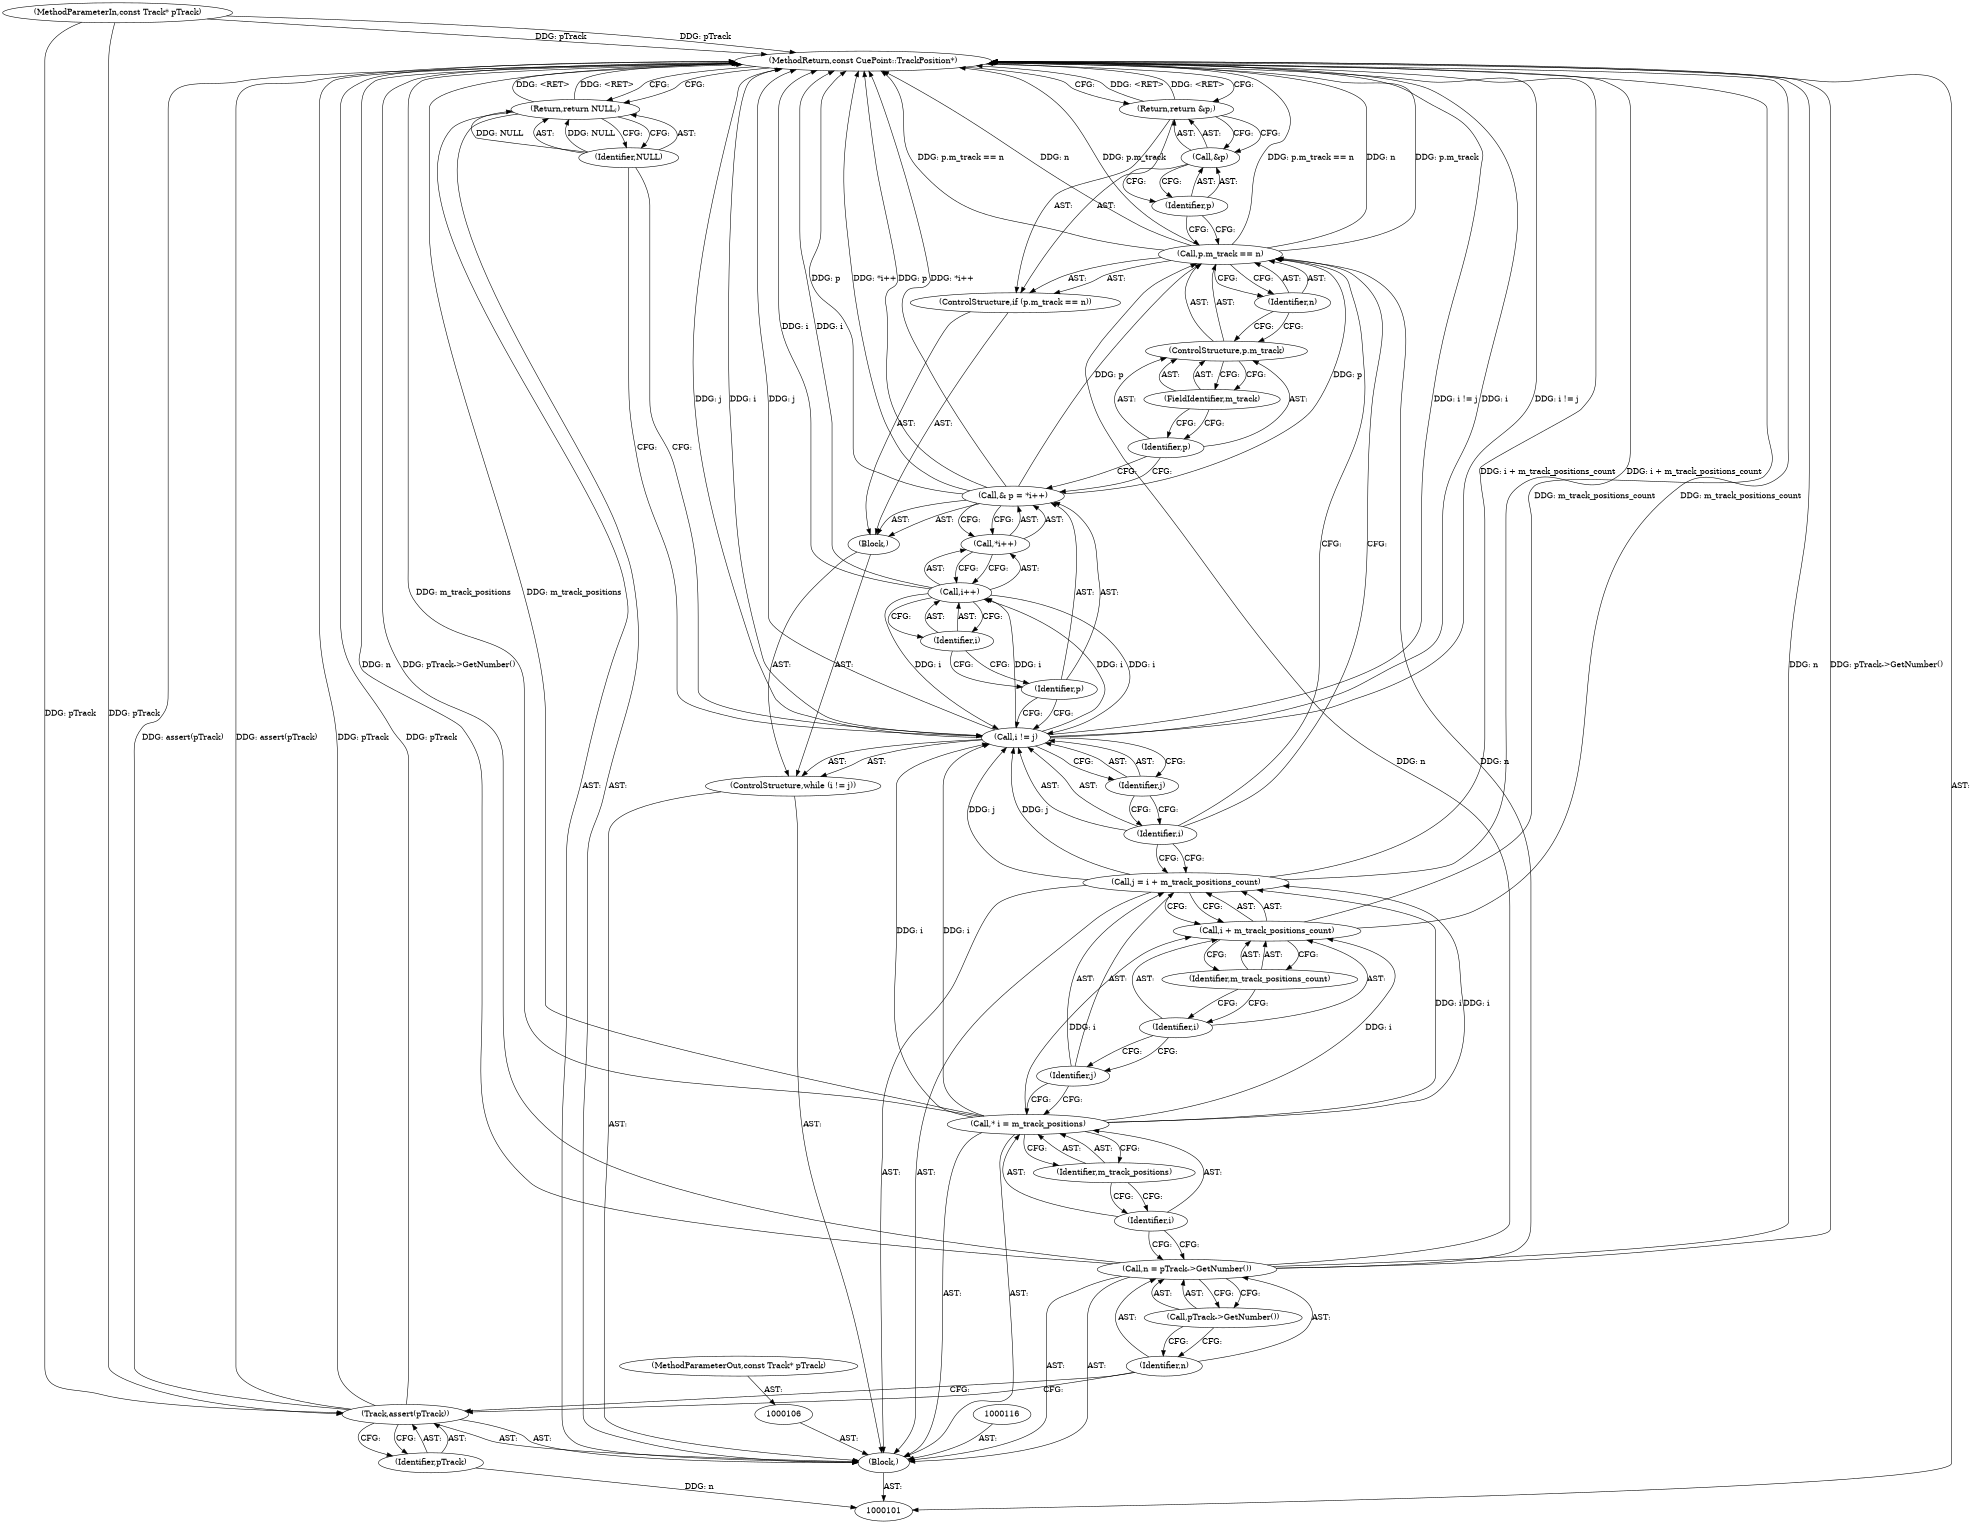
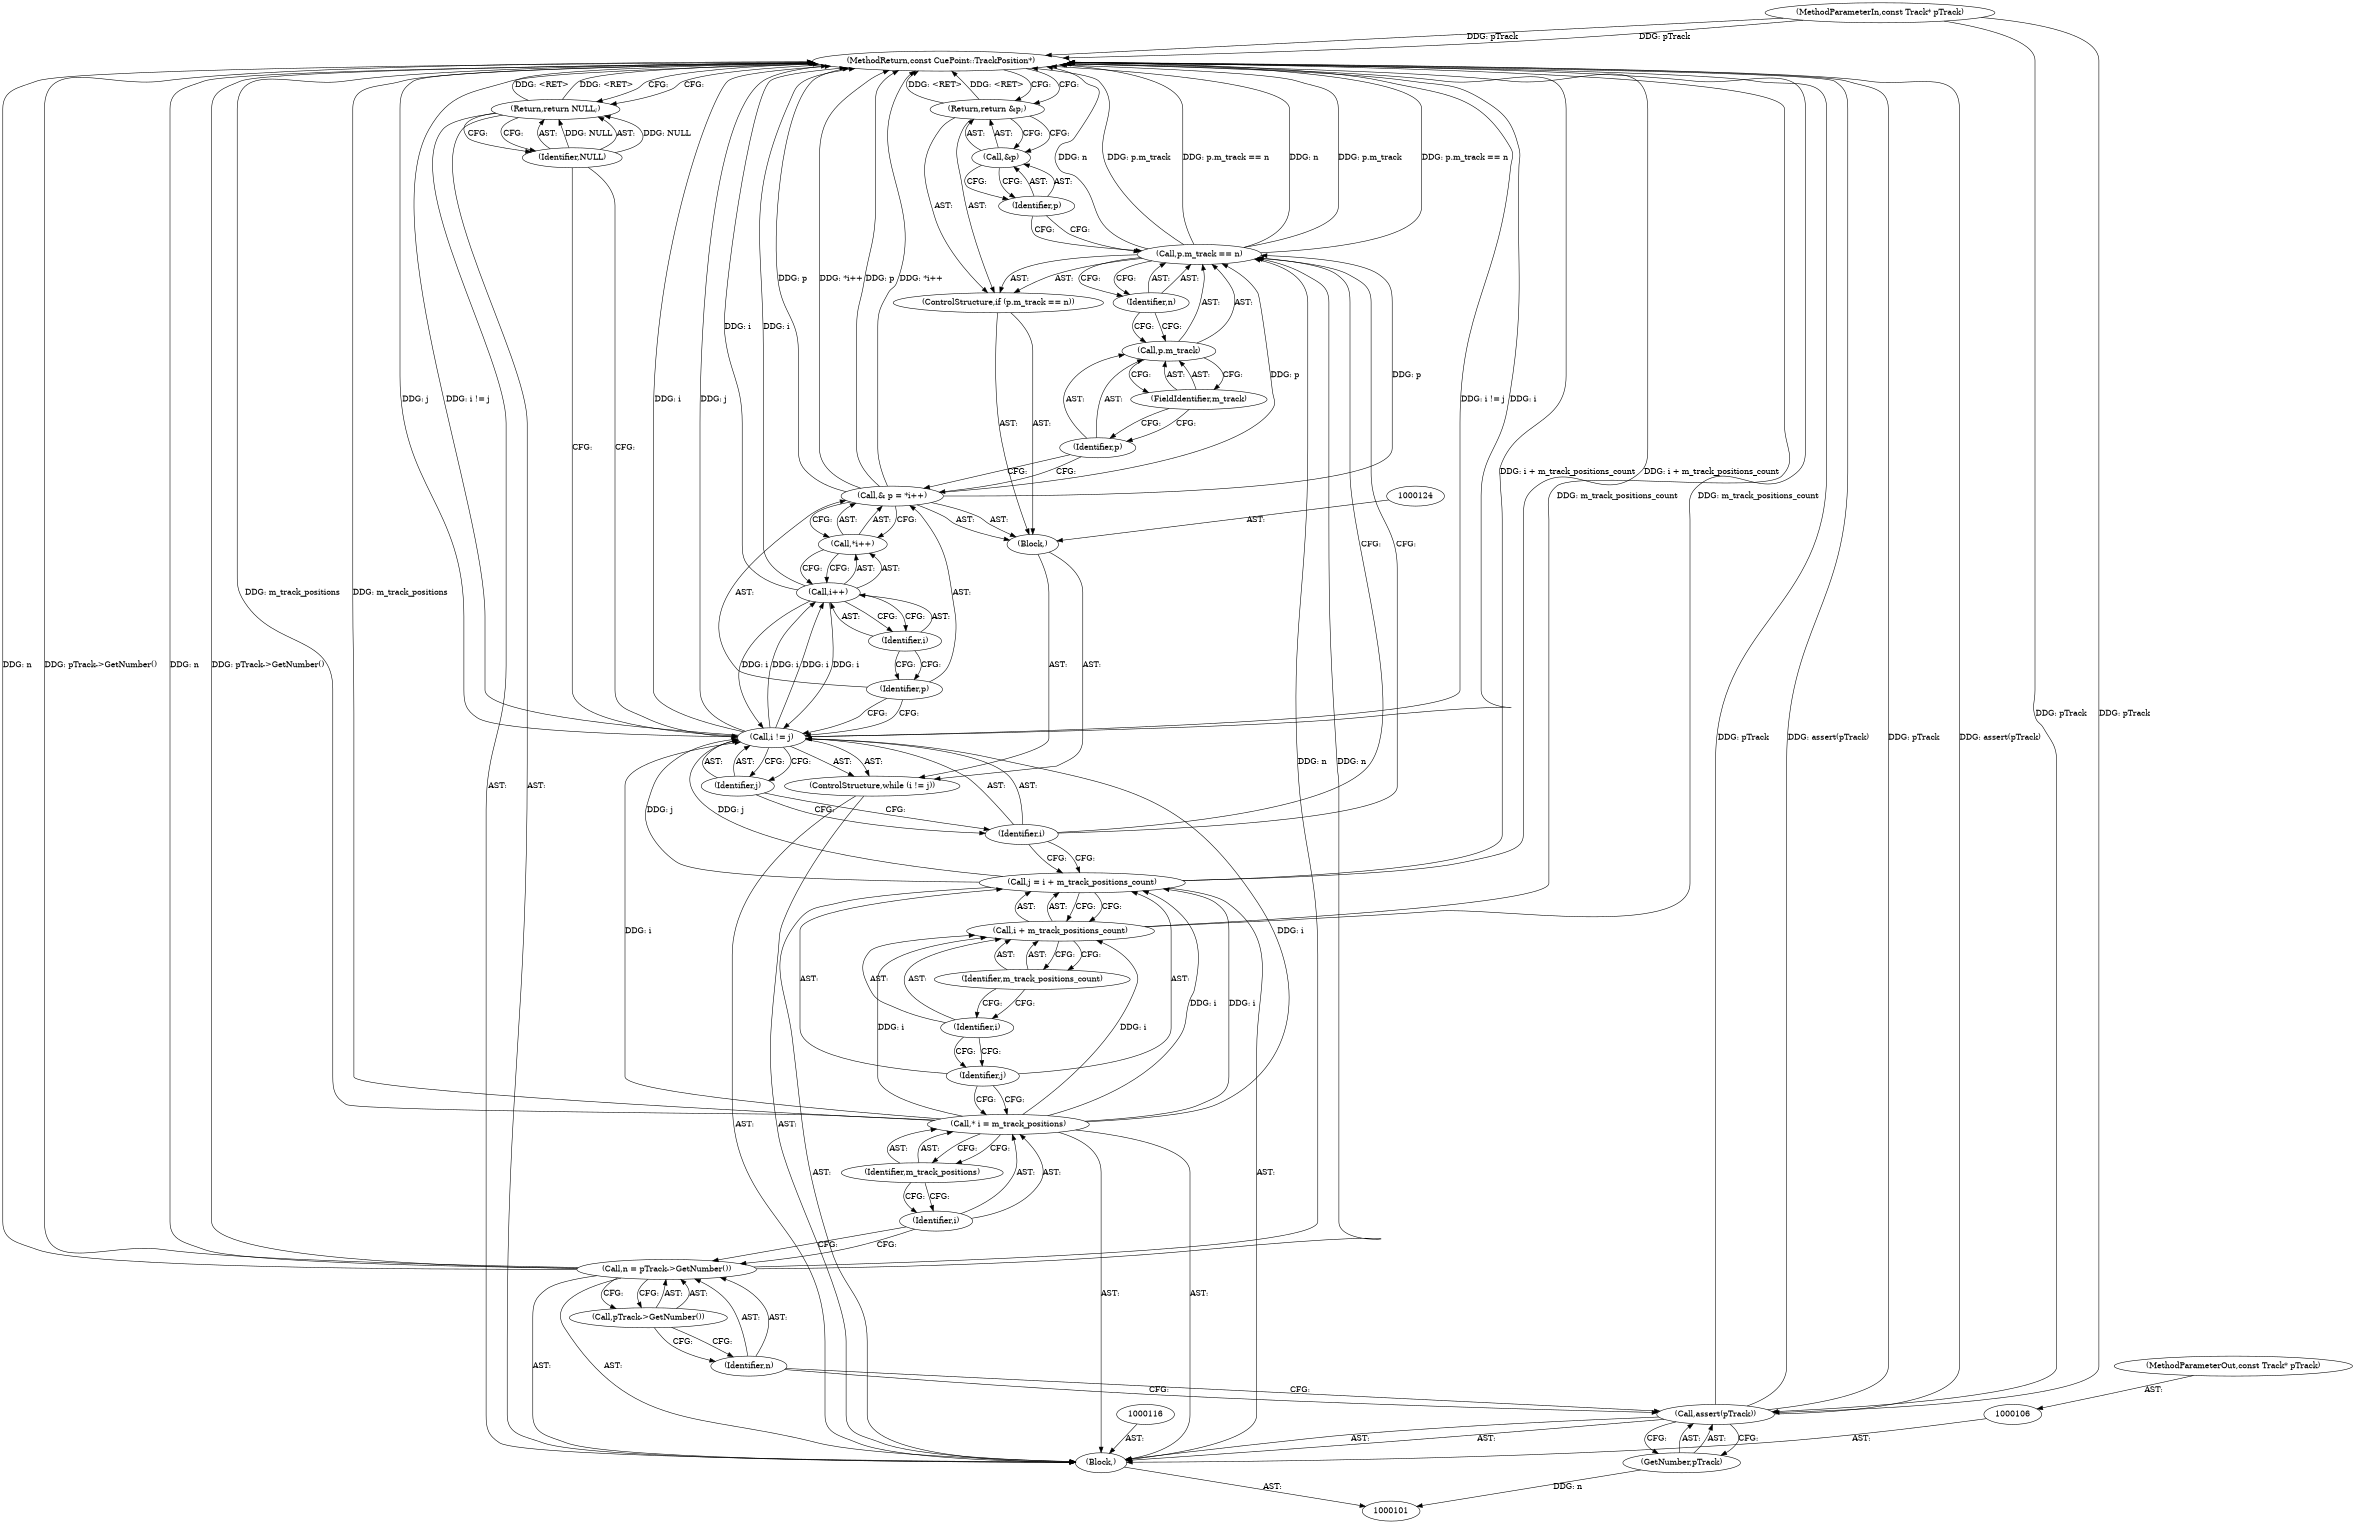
node "(ControlStructure,p.m_track)": label "(ControlStructure,p.m_track)" -> "(Call,p.m_track)"
node "1000124": added
edge "(MethodReturn,const CuePoint::TrackPosition*)" -> "1000101": removed, label "AST:"
node "(Track,assert(pTrack))": label "(Track,assert(pTrack))" -> "(Call,assert(pTrack))"
node "(Identifier,pTrack)": label "(Identifier,pTrack)" -> "(GetNumber,pTrack)"
